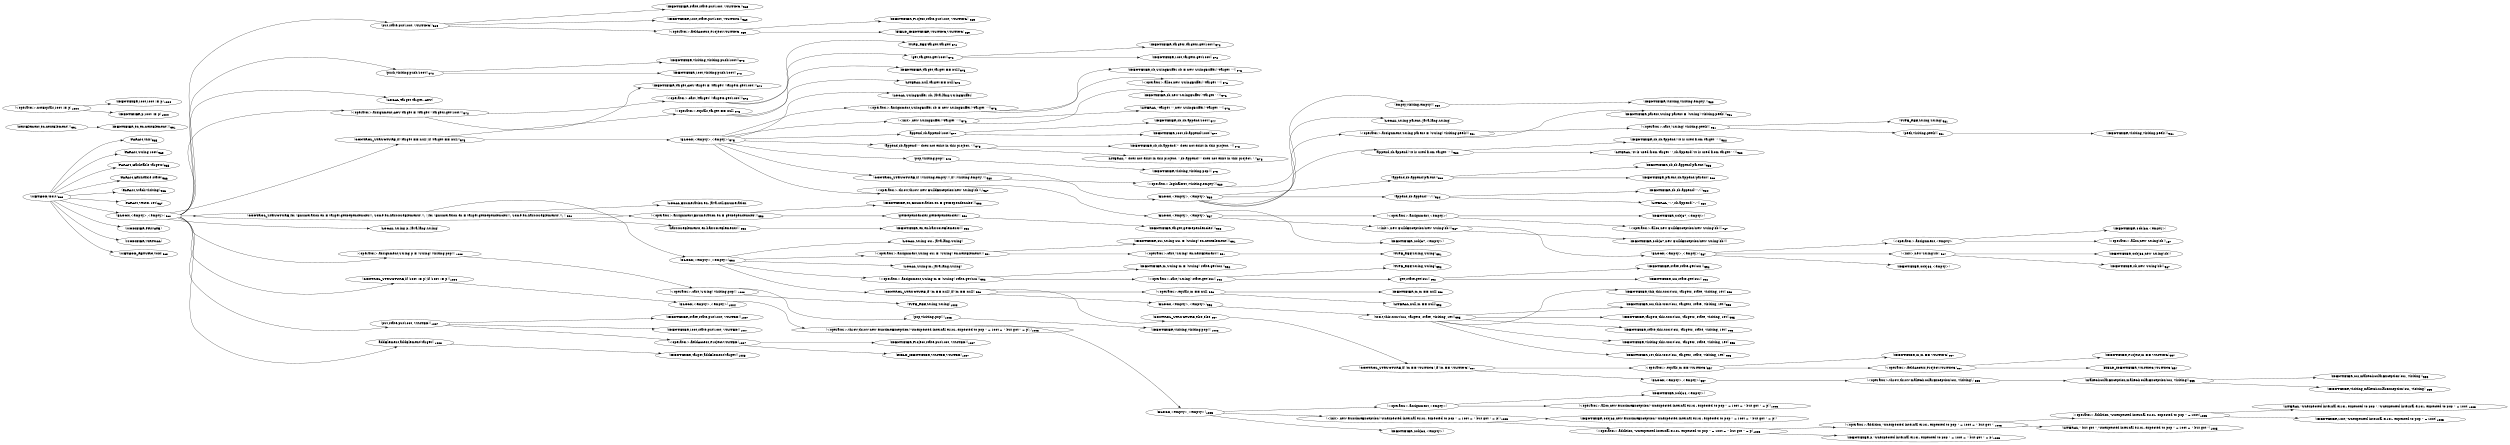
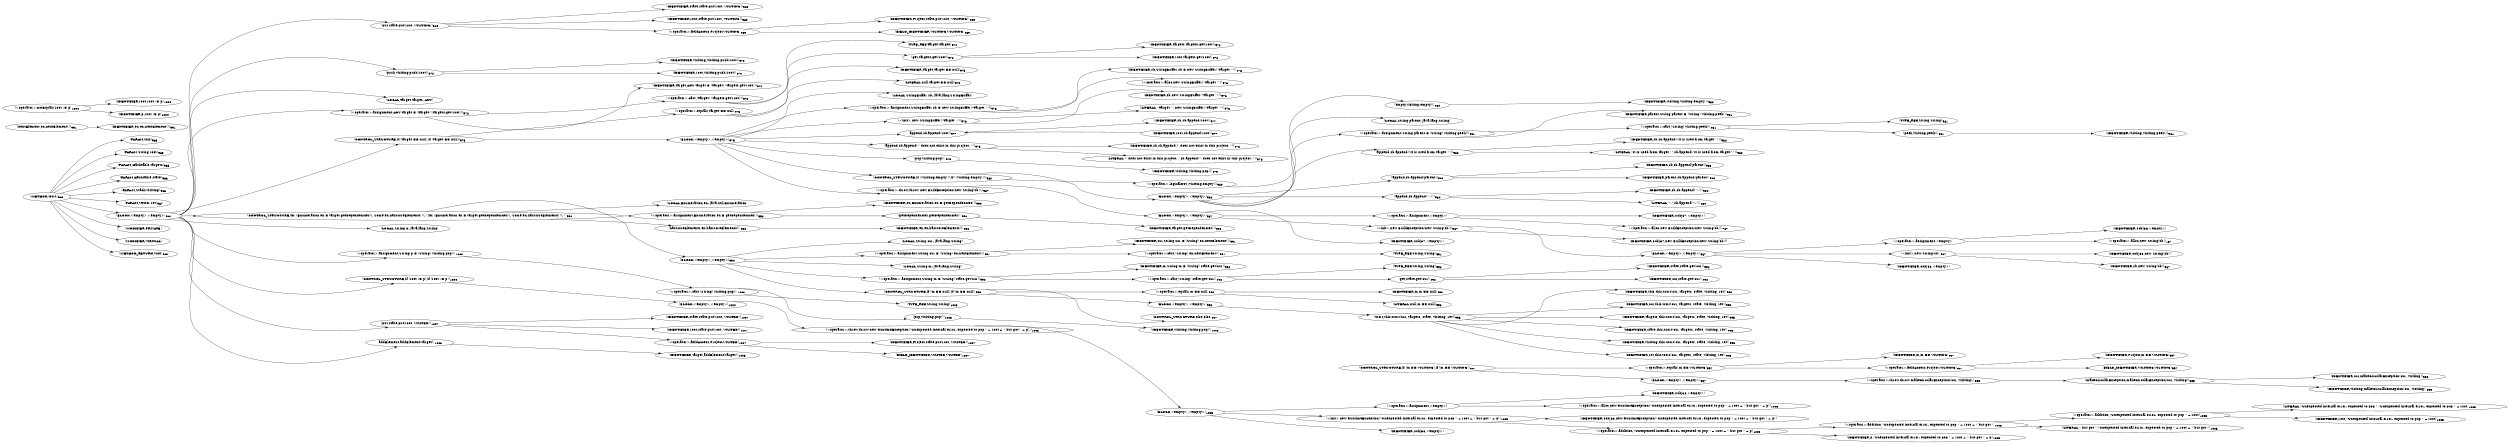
edge "(append,sb.append(root))" -> "(IDENTIFIER,root,sb.append(root))": reversed
edge "(CONTROL_STRUCTURE,else,else)" -> "(CONTROL_STRUCTURE,if (m == VISITING),if (m == VISITING))": removed
